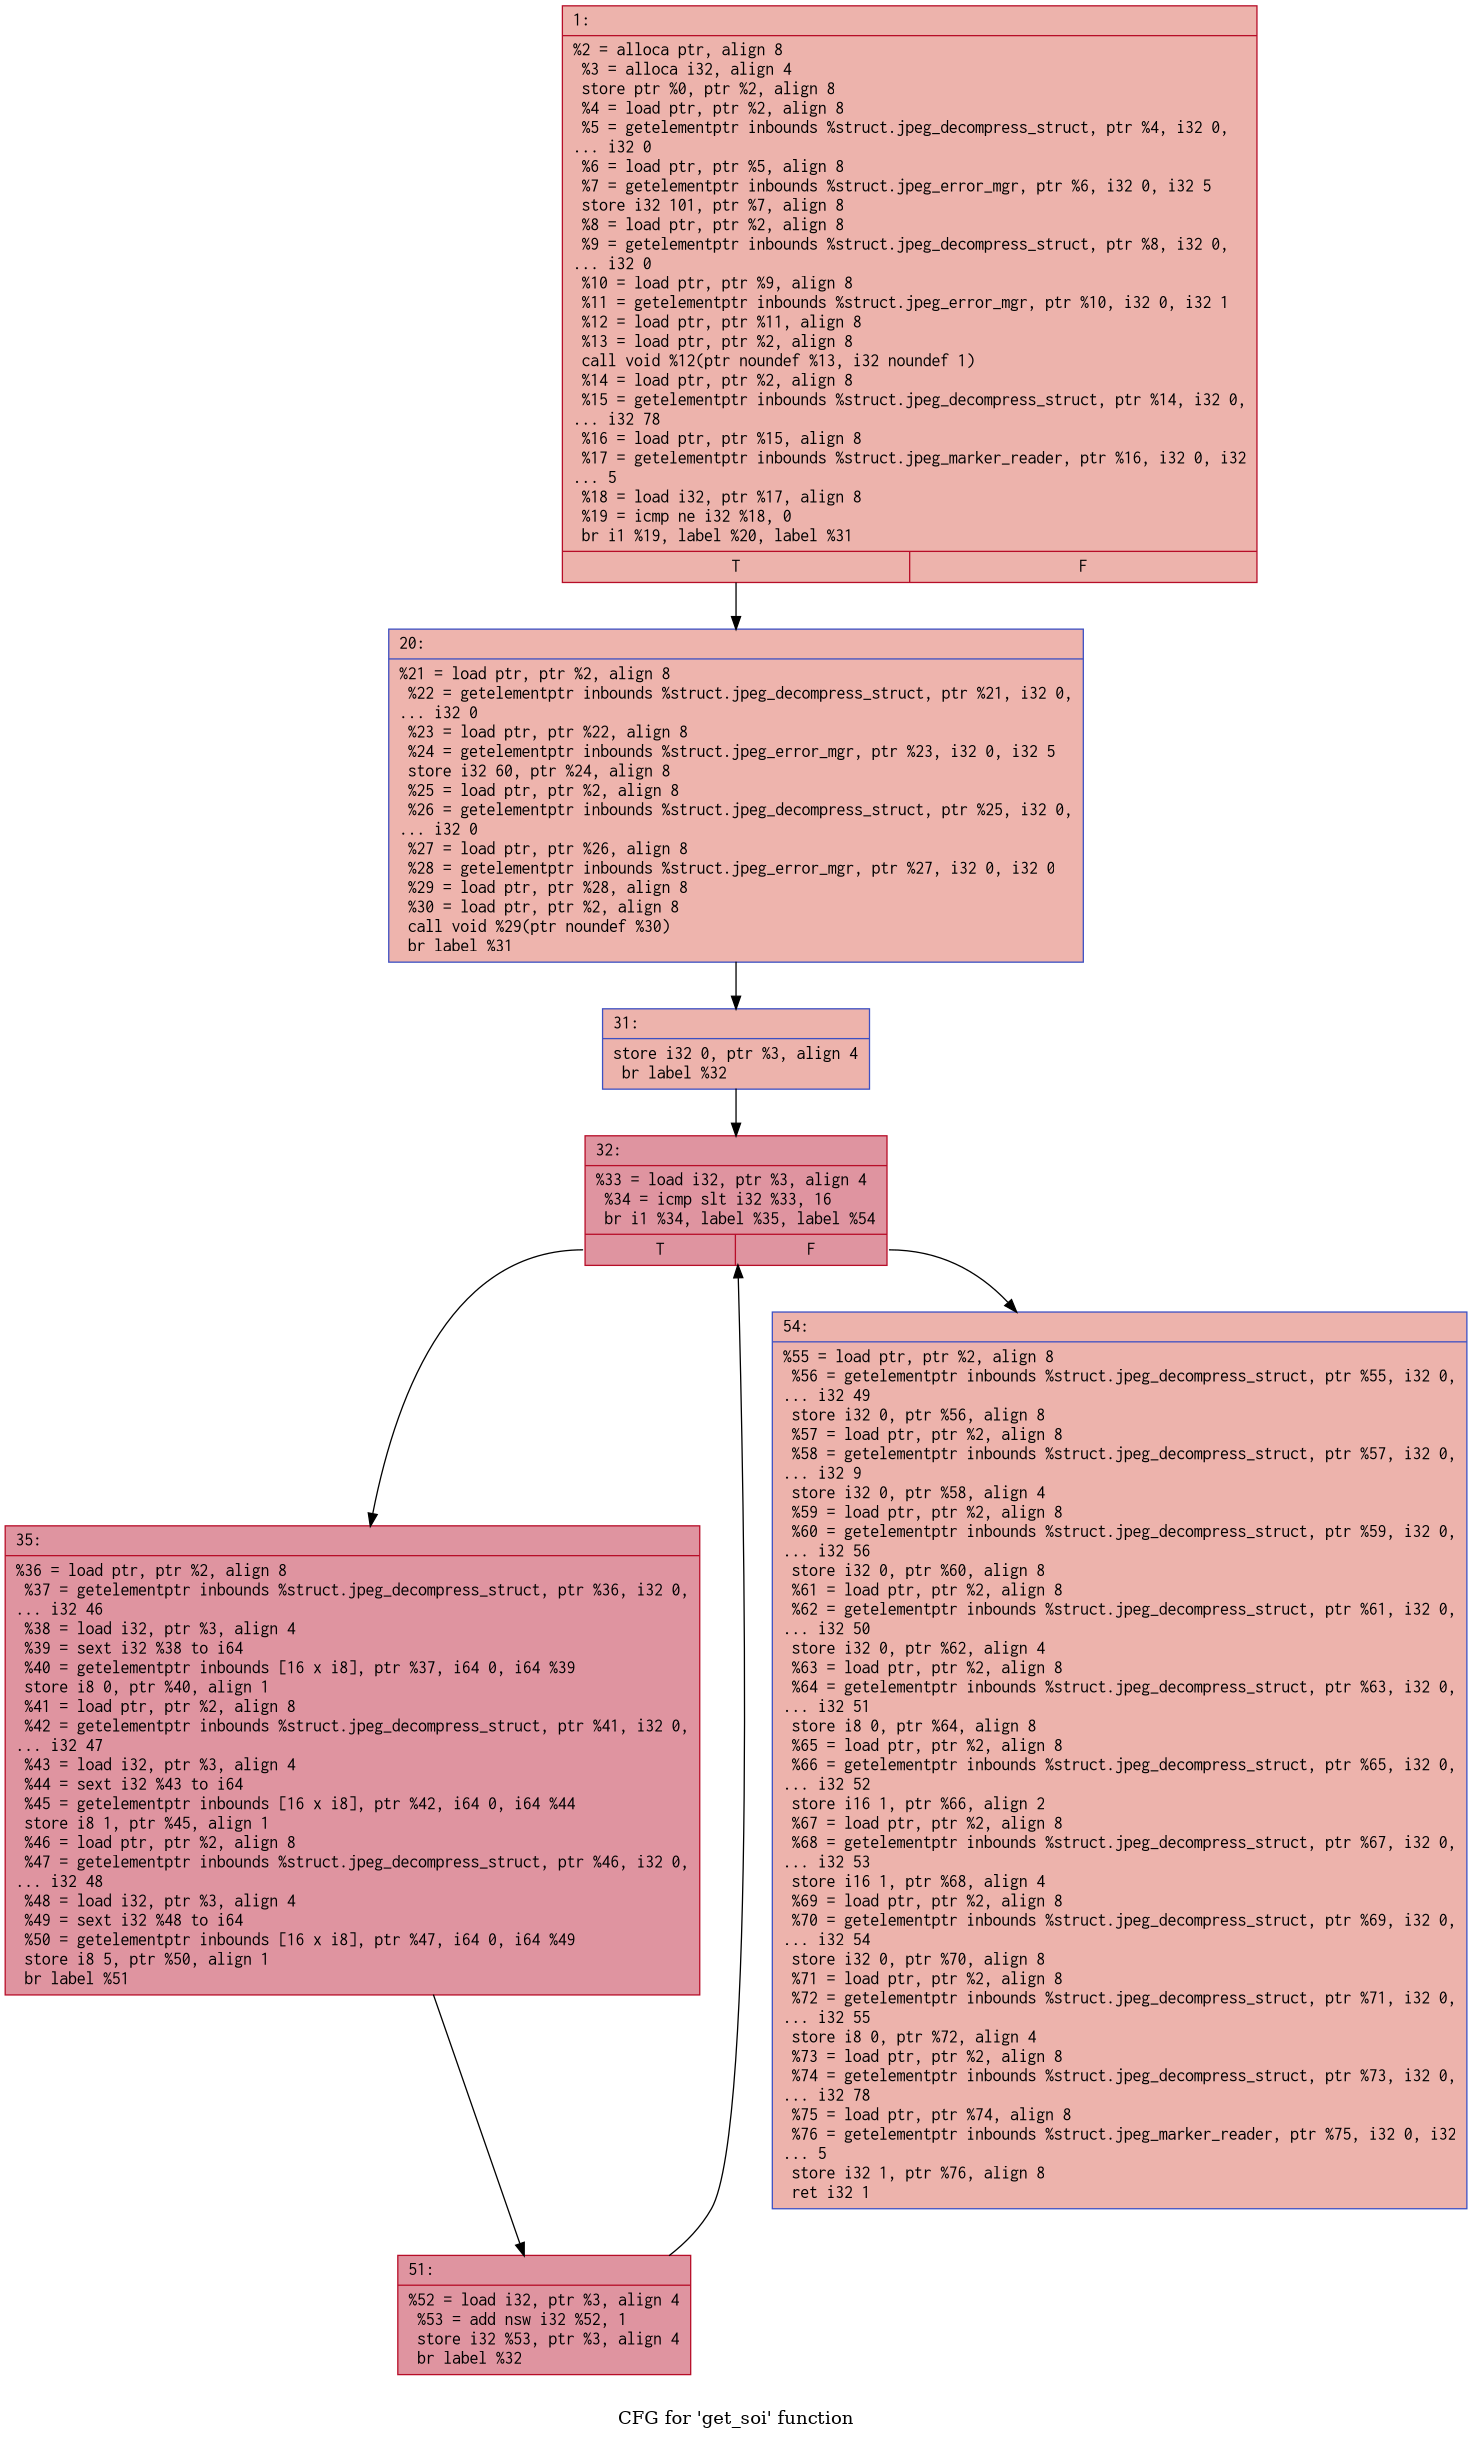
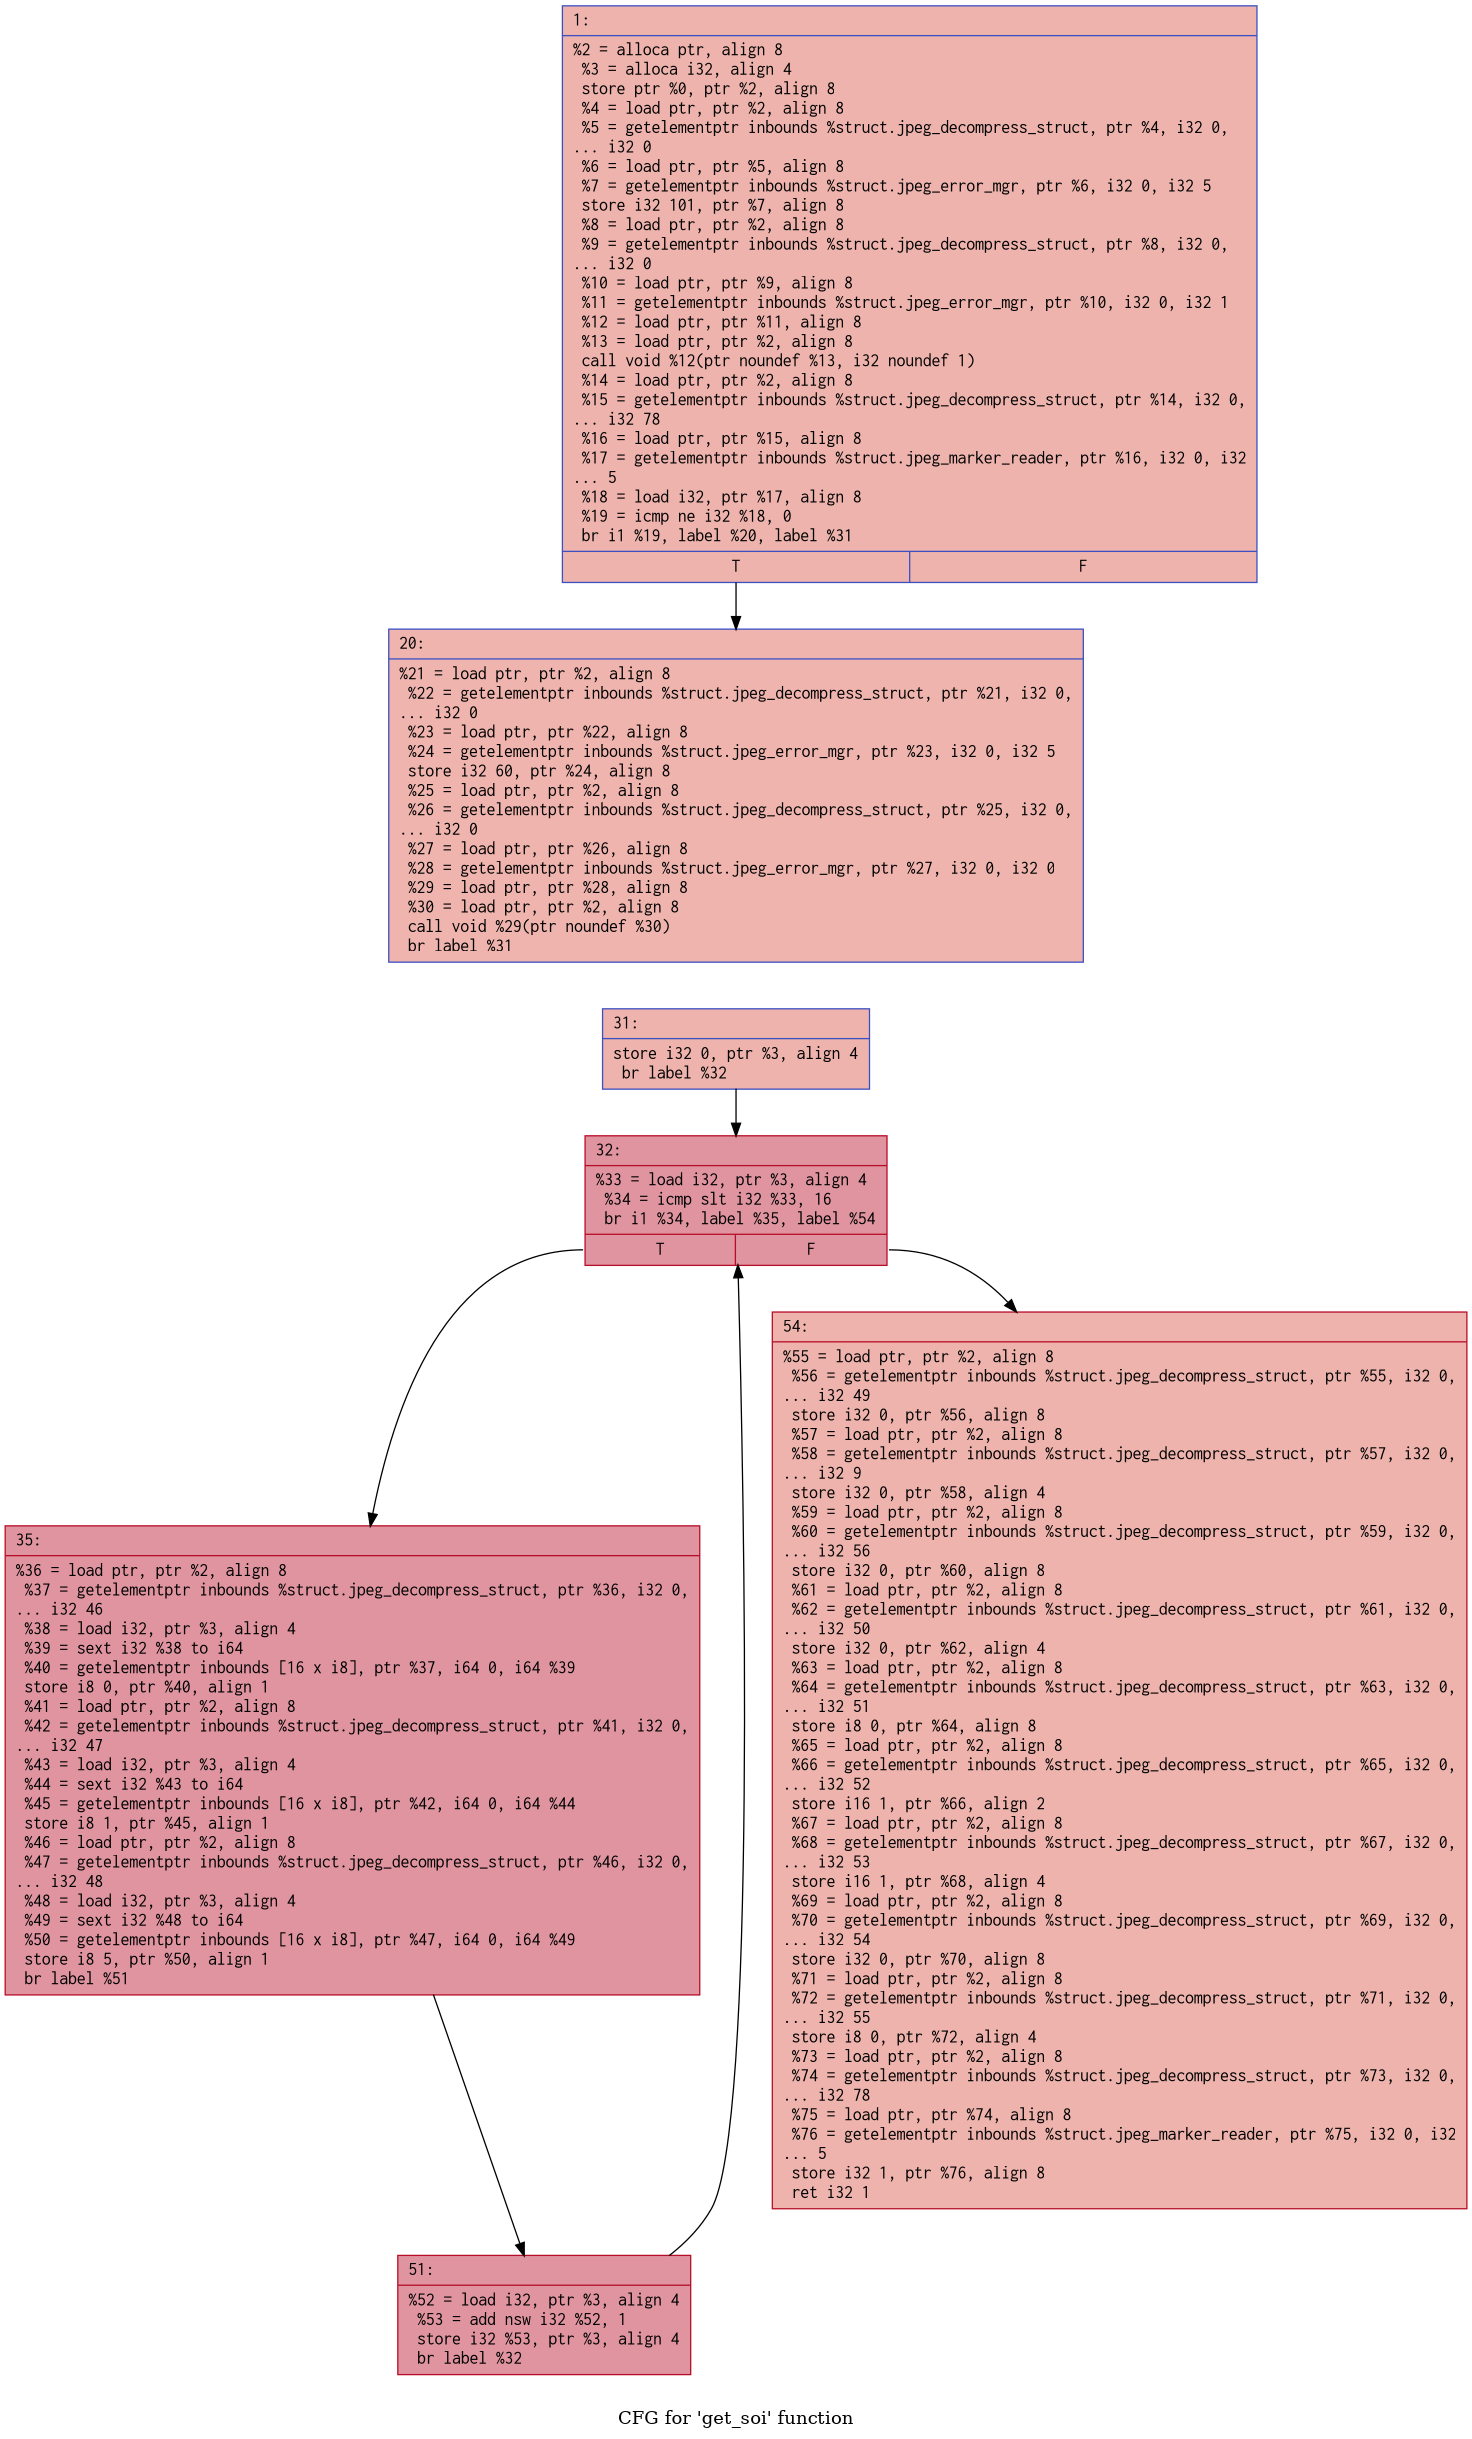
node "1:": color #b70d28ff -> #3d50c3ff
edge "20:" -> "31:": removed
node "54:": color #3d50c3ff -> #b70d28ff
